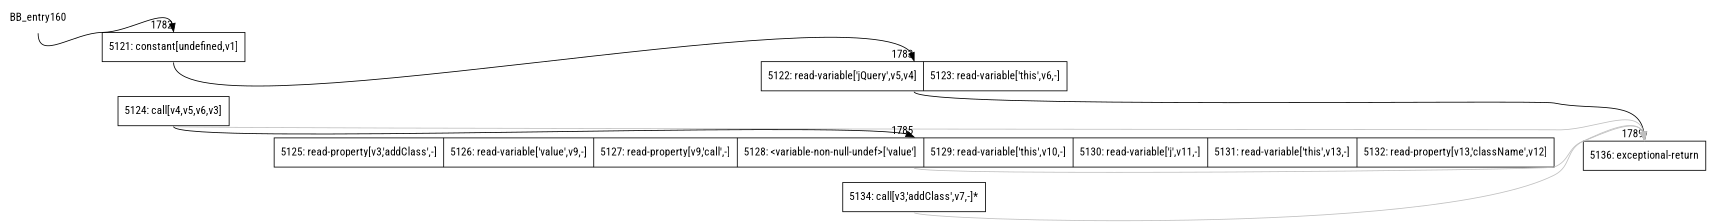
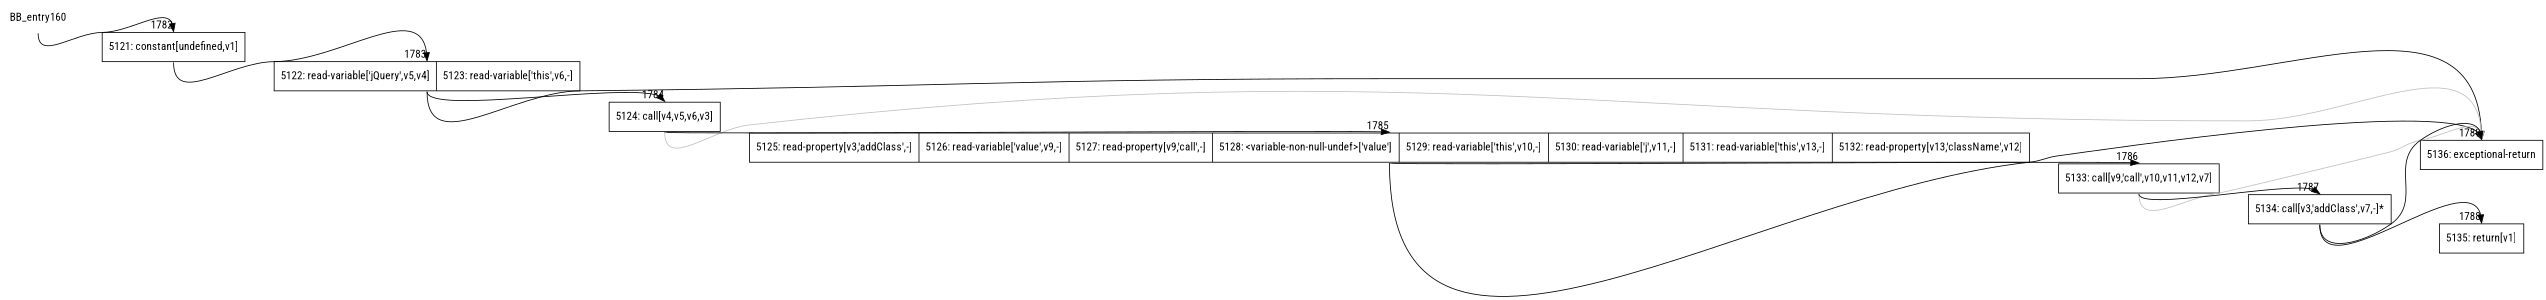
edge "5122: read-variable['jQuery',v5,v4]" -> "5124: call[v4,v5,v6,v3]": added
edge "5125: read-property[v3,'addClass',-]" -> "5136: exceptional-return": color gray -> black
node "5133: call[v9,'call',v10,v11,v12,v7]": added
edge "5134: call[v3,'addClass',v7,-]*" -> "5136: exceptional-return": color gray -> black
node "5135: return[v1]": added
